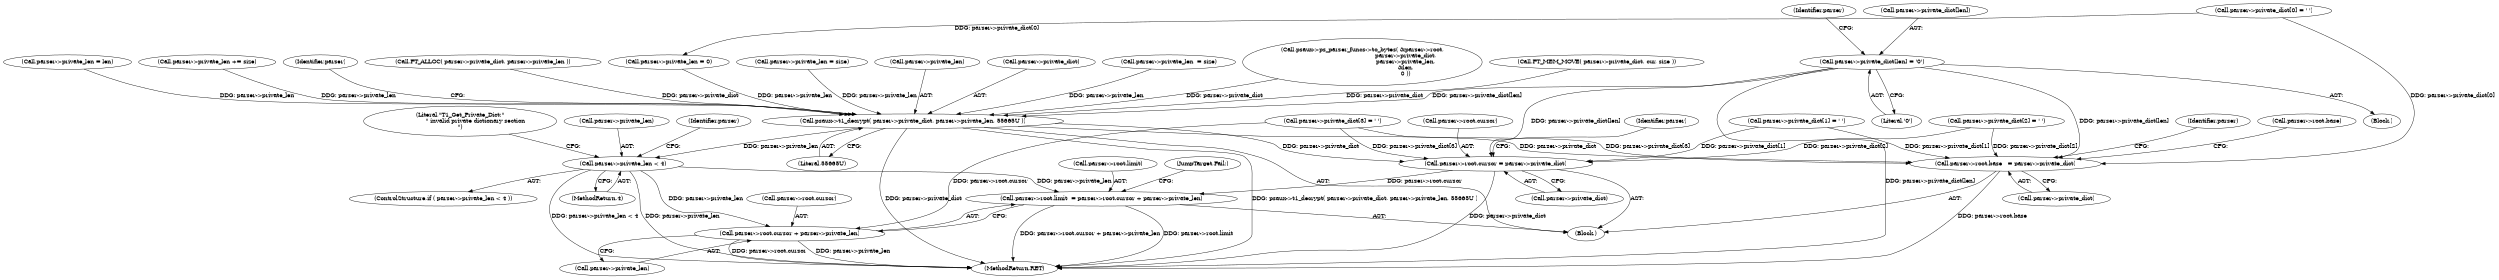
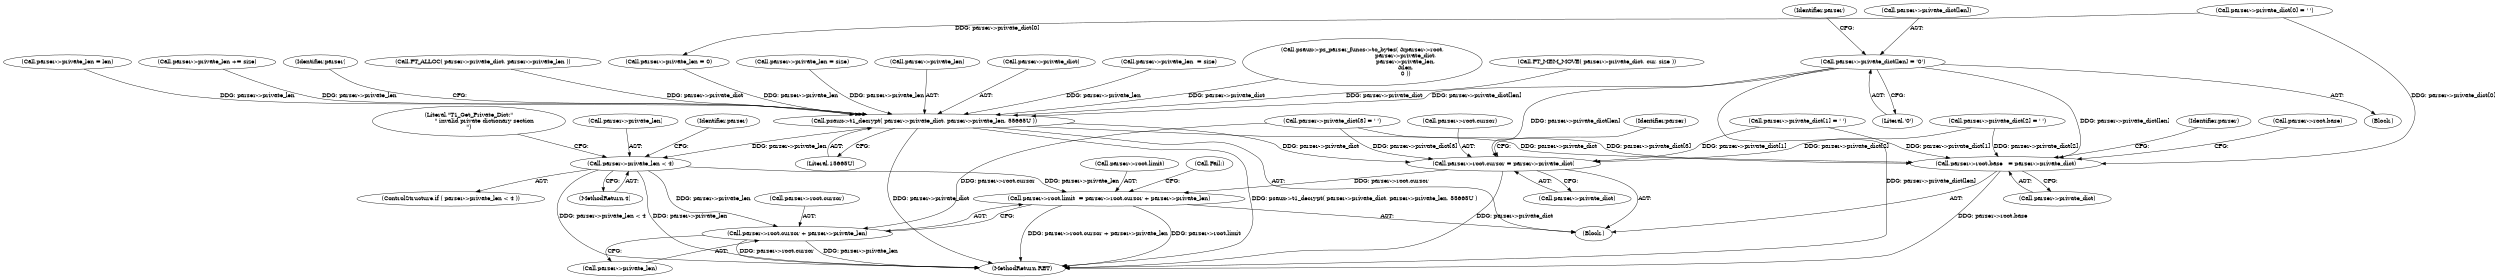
node "(Literal,55665U)": label "(Literal,55665U)" -> "(Literal,15665U)"
node "(JumpTarget,Fail:)": label "(JumpTarget,Fail:)" -> "(Call,Fail:)"
